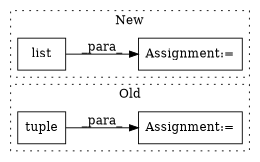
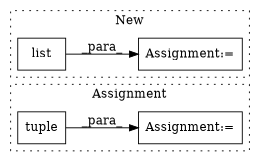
cluster "Old": label "Old" -> "Assignment"
